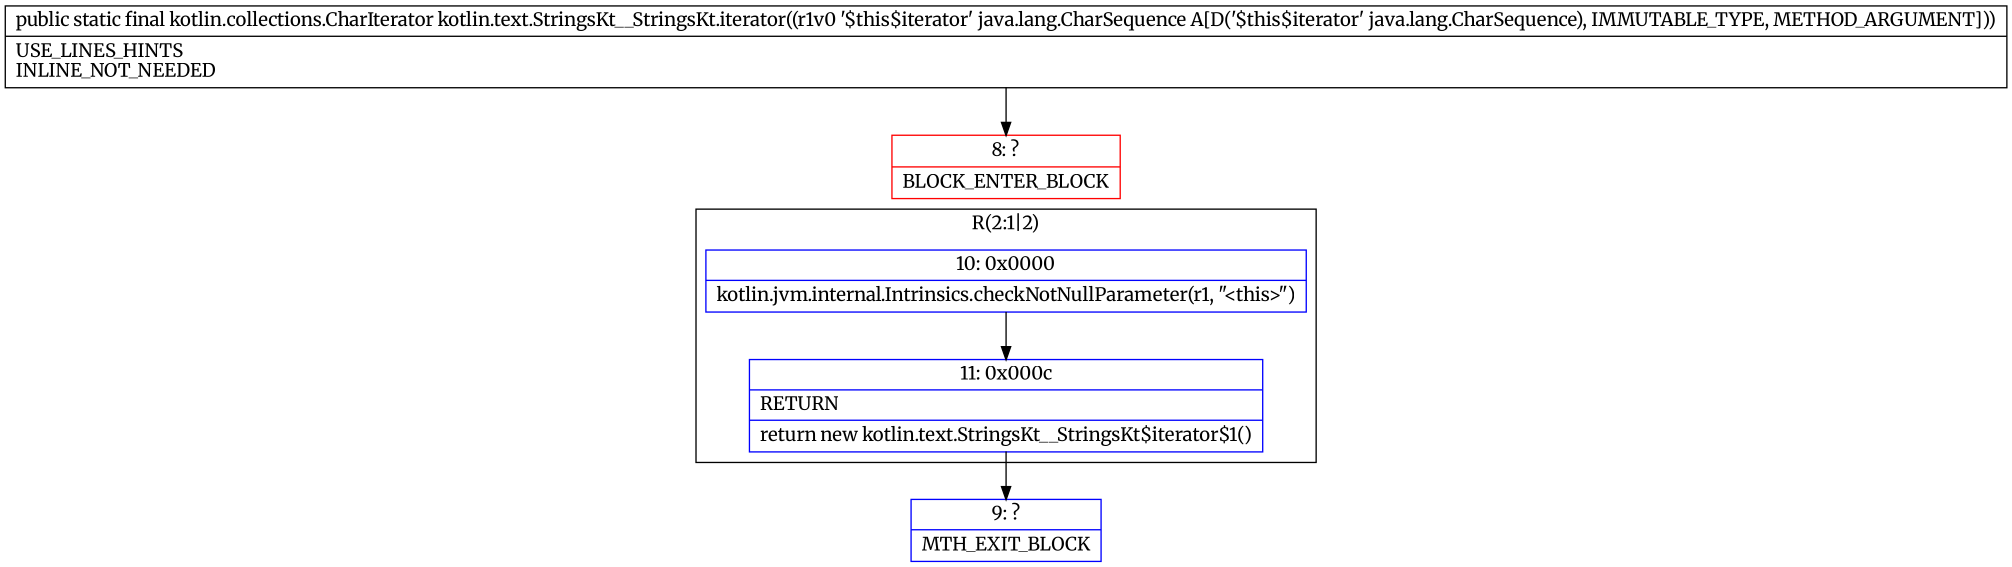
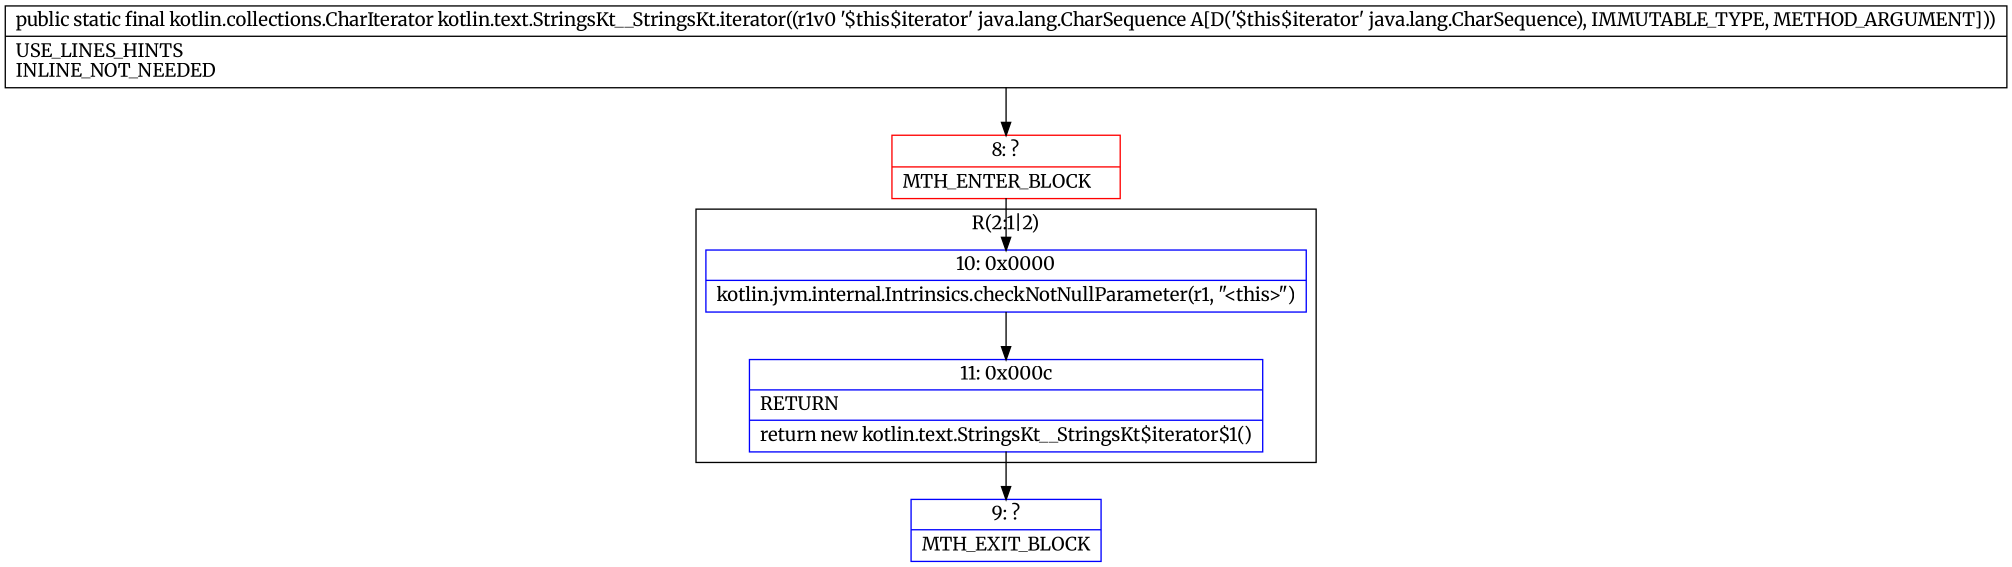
node "8: ?": text "BLOCK_ENTER_BLOCK" -> "MTH_ENTER_BLOCK"
edge "8: ?" -> "10: 0x0000": added
